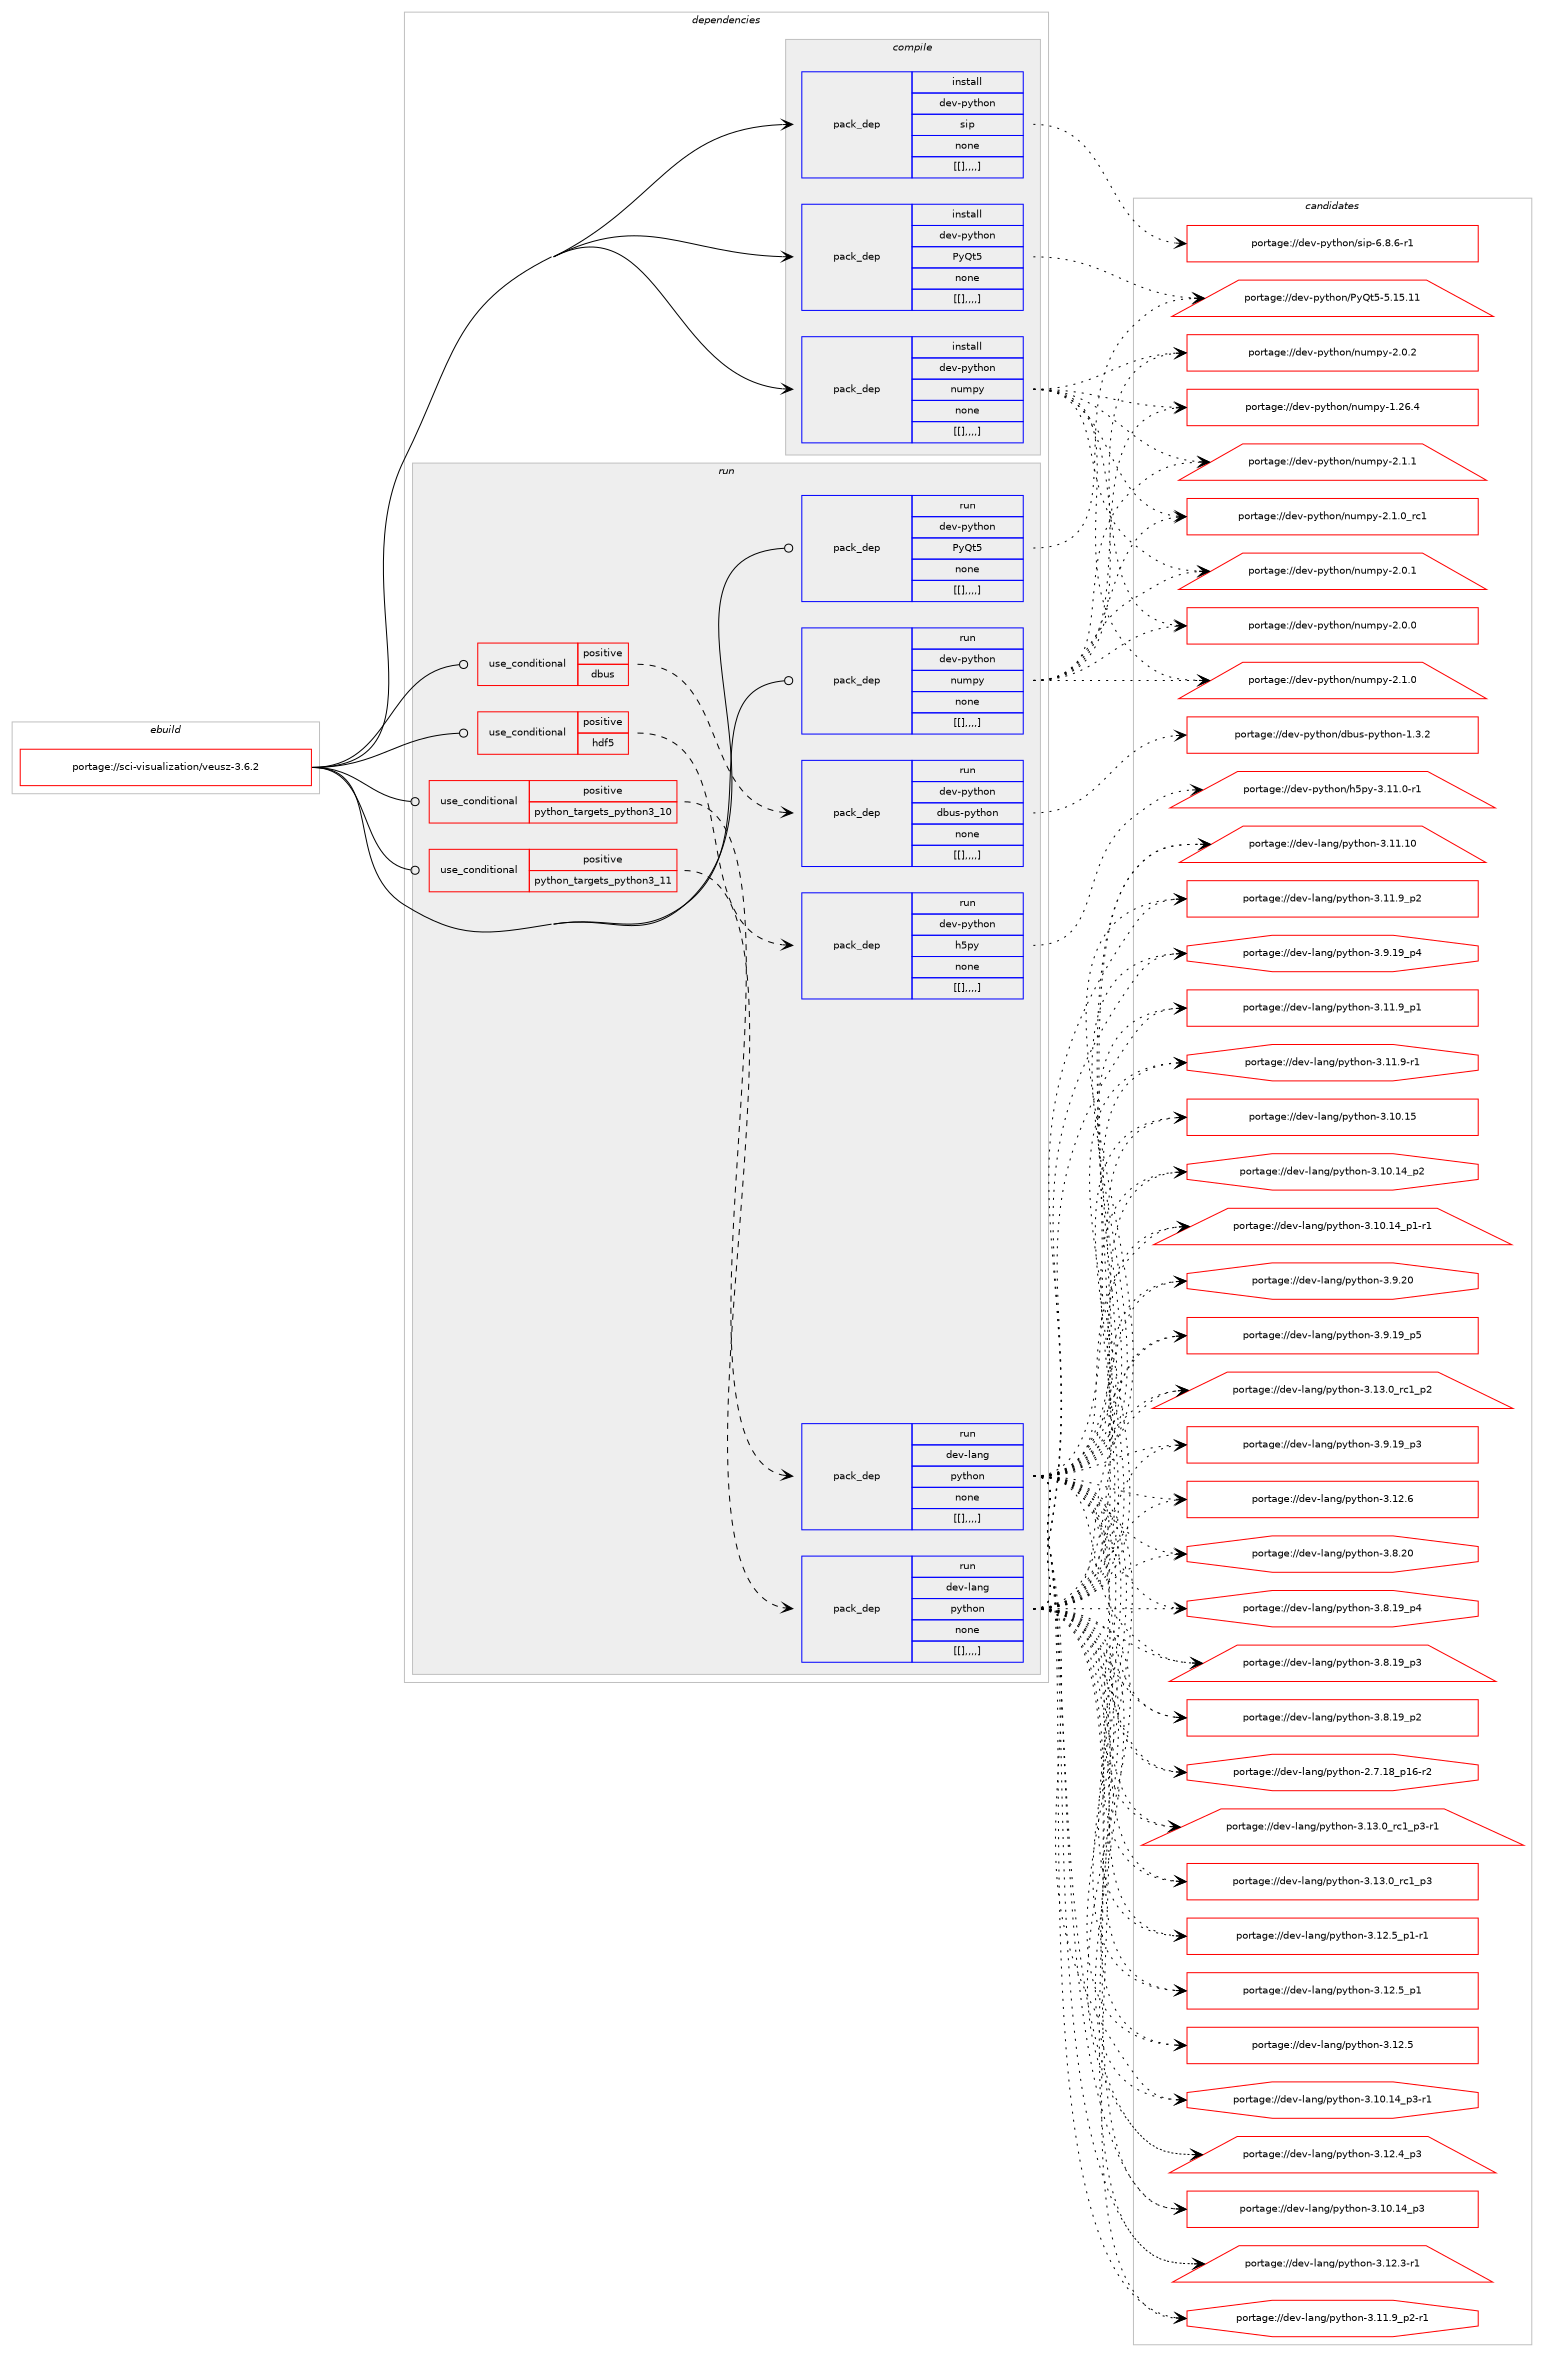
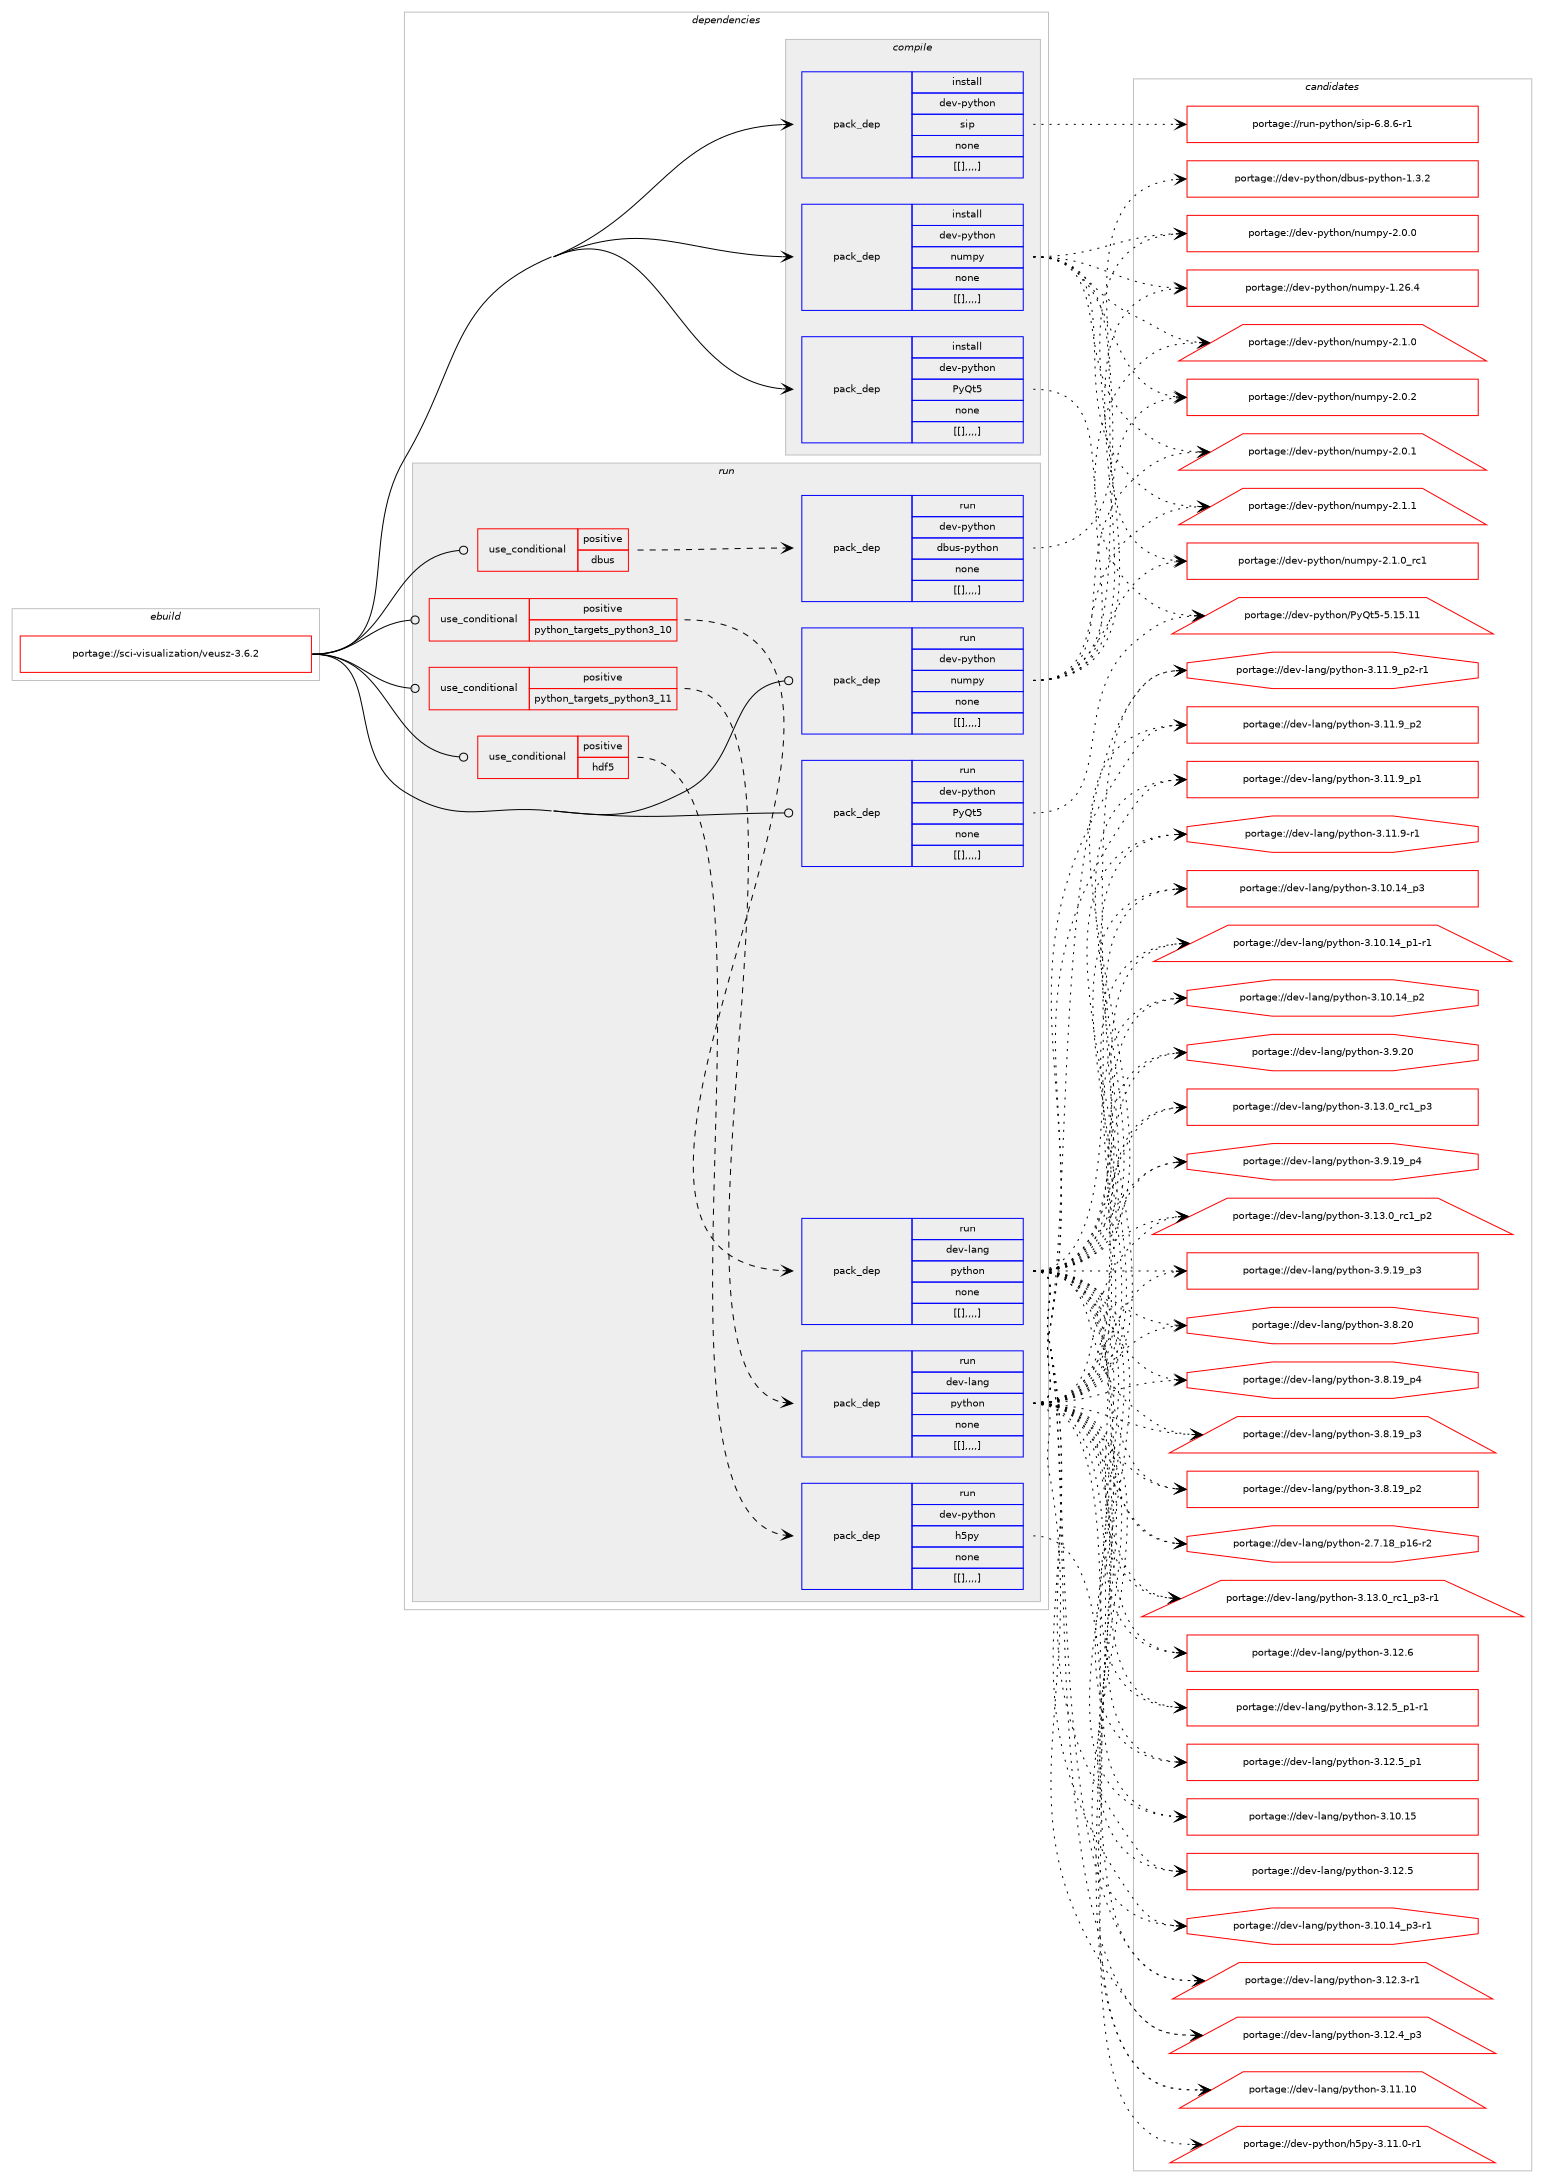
node "portage://dev-python/sip-6.8.6-r1": label "portage://dev-python/sip-6.8.6-r1" -> "portage://run-python/sip-6.8.6-r1"
node "portage://dev-lang/python-3.9.19_p5": removed
